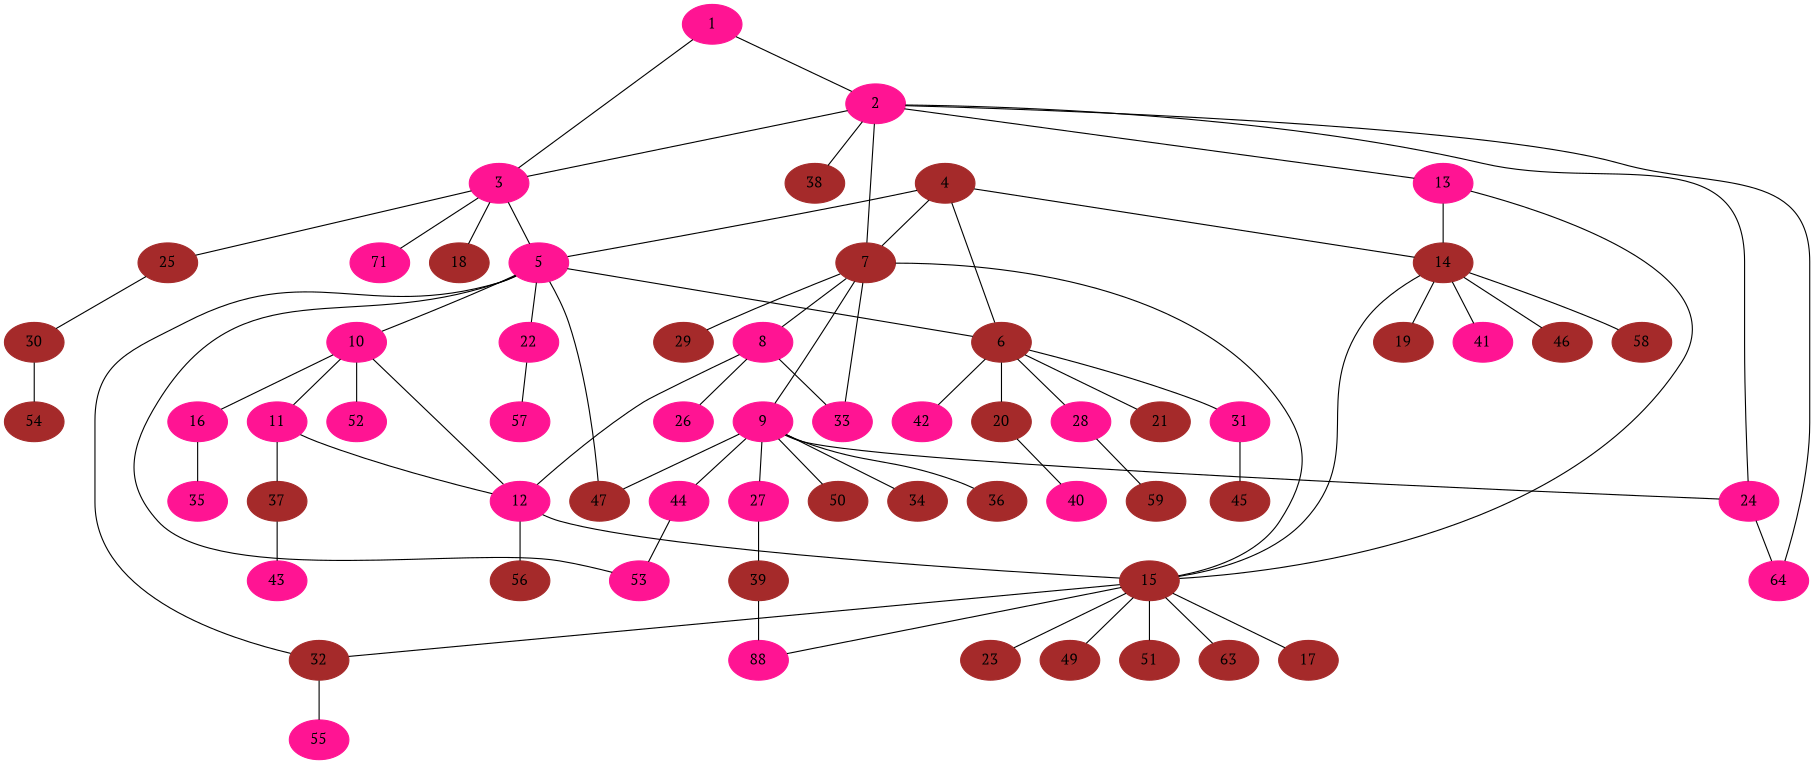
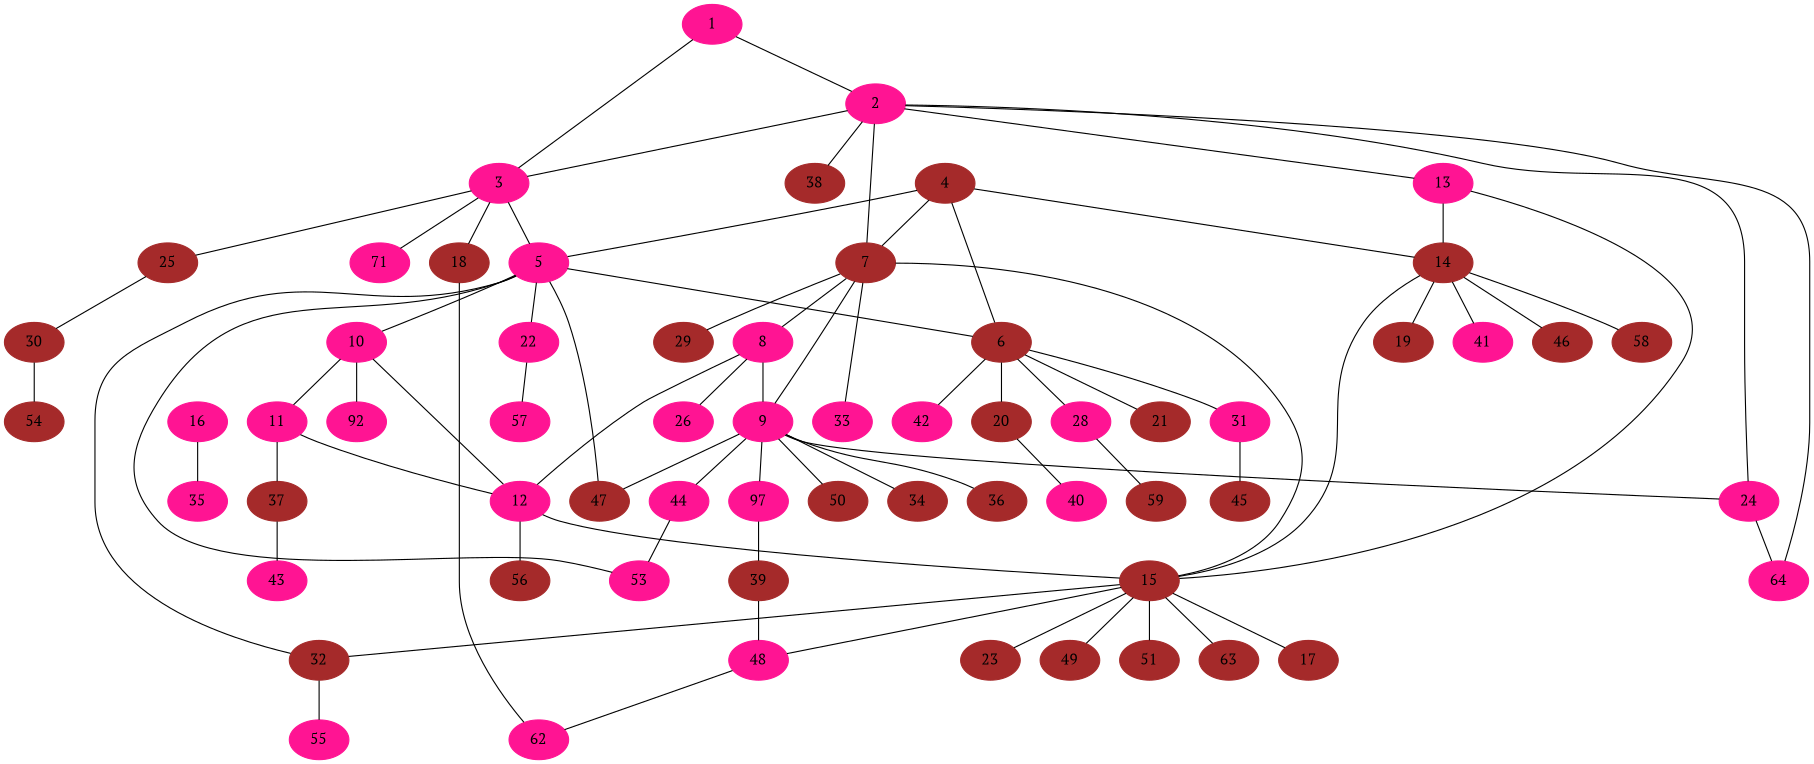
edge "10" -- "16": removed
edge "8" -- "33": now "8" -- "9"
node "52": label "52" -> "92"
node "27": label "27" -> "97"
node "88": label "88" -> "48"
node "62": added
